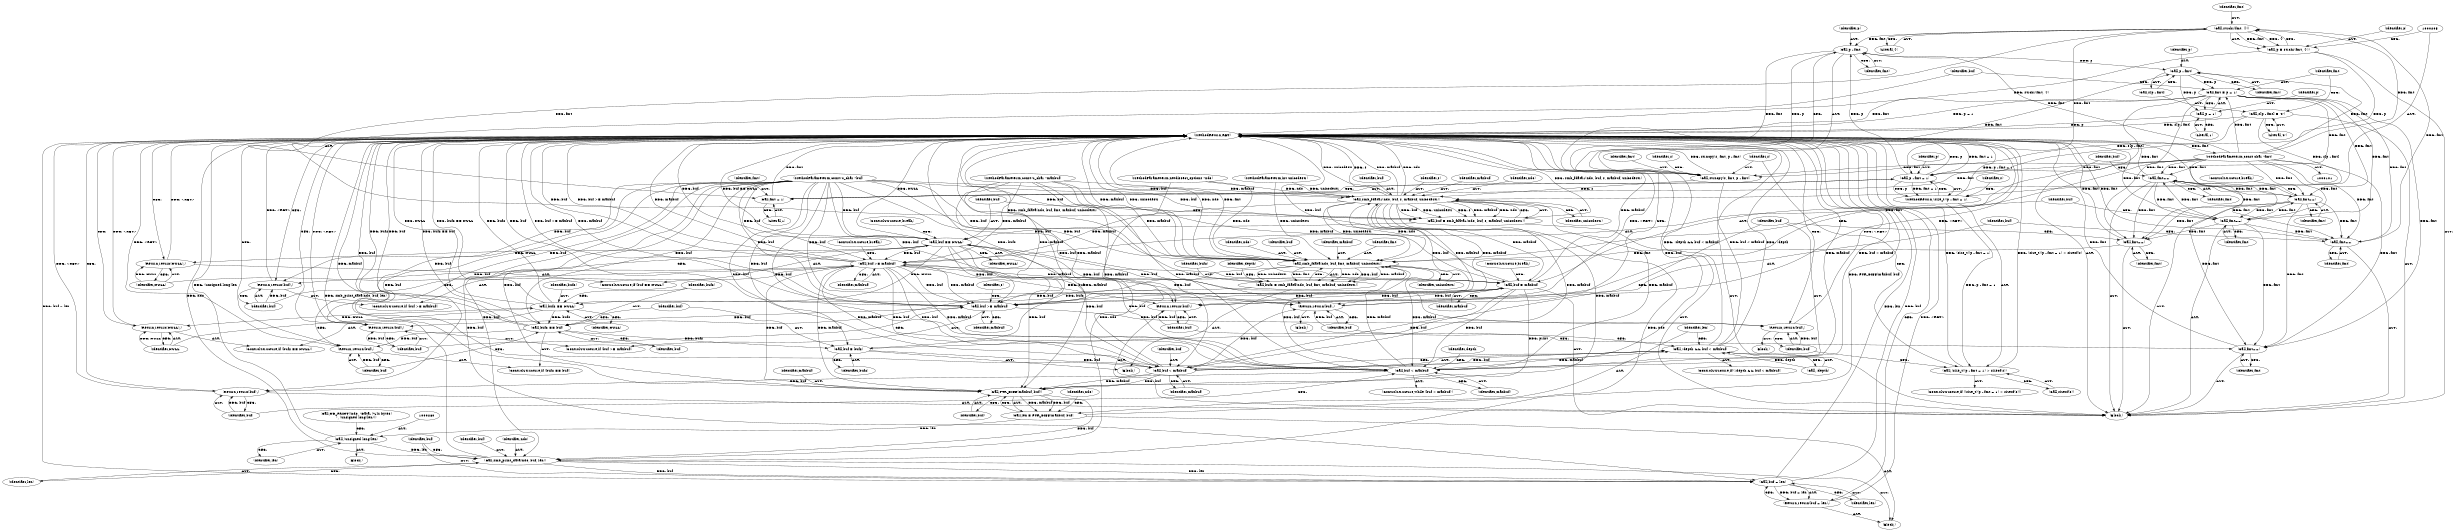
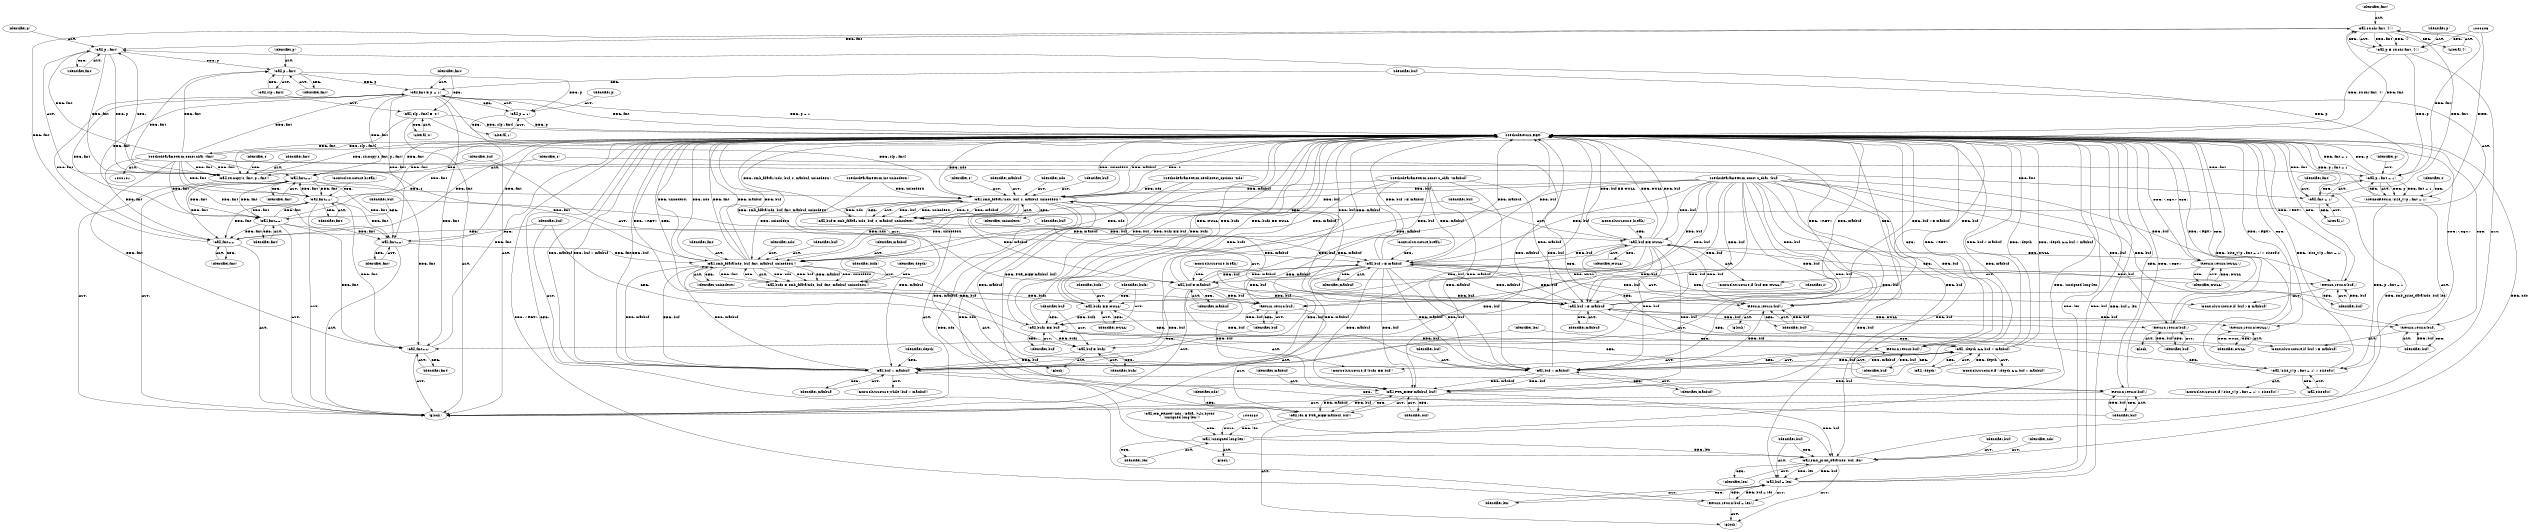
edge "1000205" -> "(MethodReturn,(size_t)(p - fmt + 1))": label "AST: " -> "DIFF: "
edge "(Call,buf = maxbuf)" -> "(Call,PTR_DIFF(maxbuf, buf))": label "DDG: print" -> "DDG: buf"
node "(ControlStructure,if (buf2 == NULL))": removed
edge "1000280" -> "(Call,(unsigned long)len)": label "AST: " -> "NULL: "
